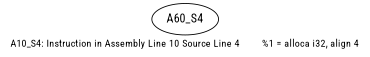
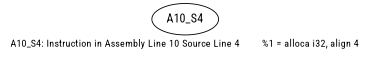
node "A60_S4": label "A60_S4" -> "A10_S4"
